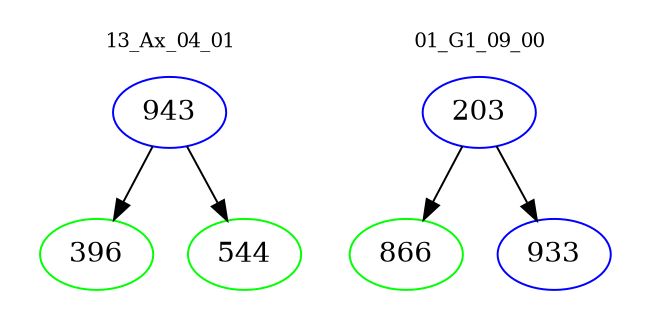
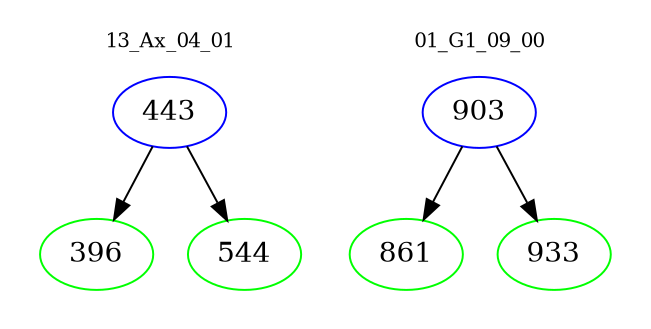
node "943": label "943" -> "443"
node "203": label "203" -> "903"
node "866": label "866" -> "861"
node "933": color blue -> green
